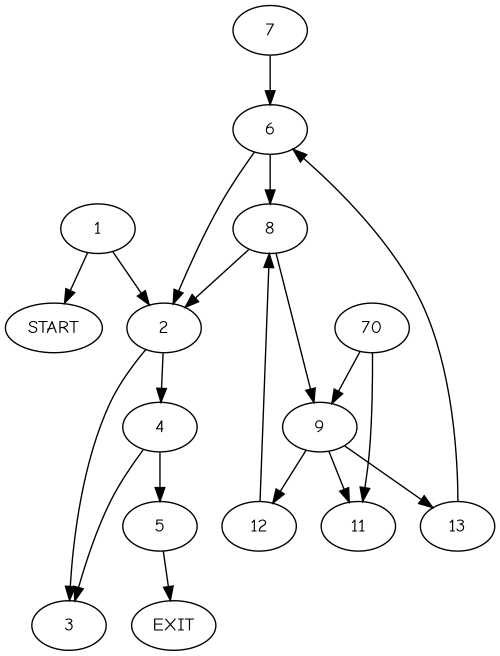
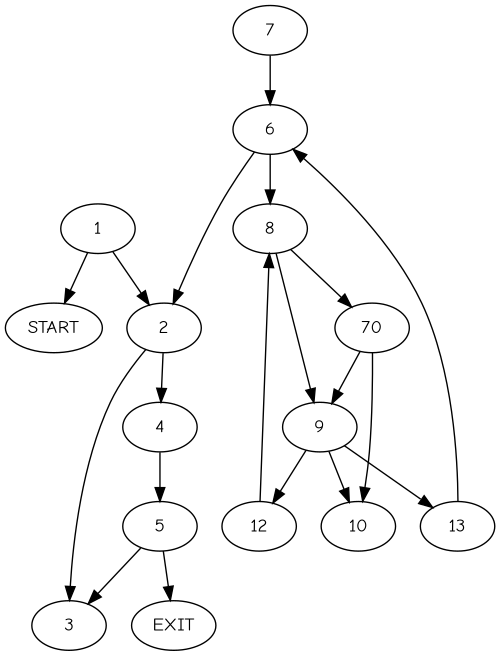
edge "8" -> "2": now "8" -> "70"
edge "4" -> "3": now "5" -> "3"
node "11": label "11" -> "10"
